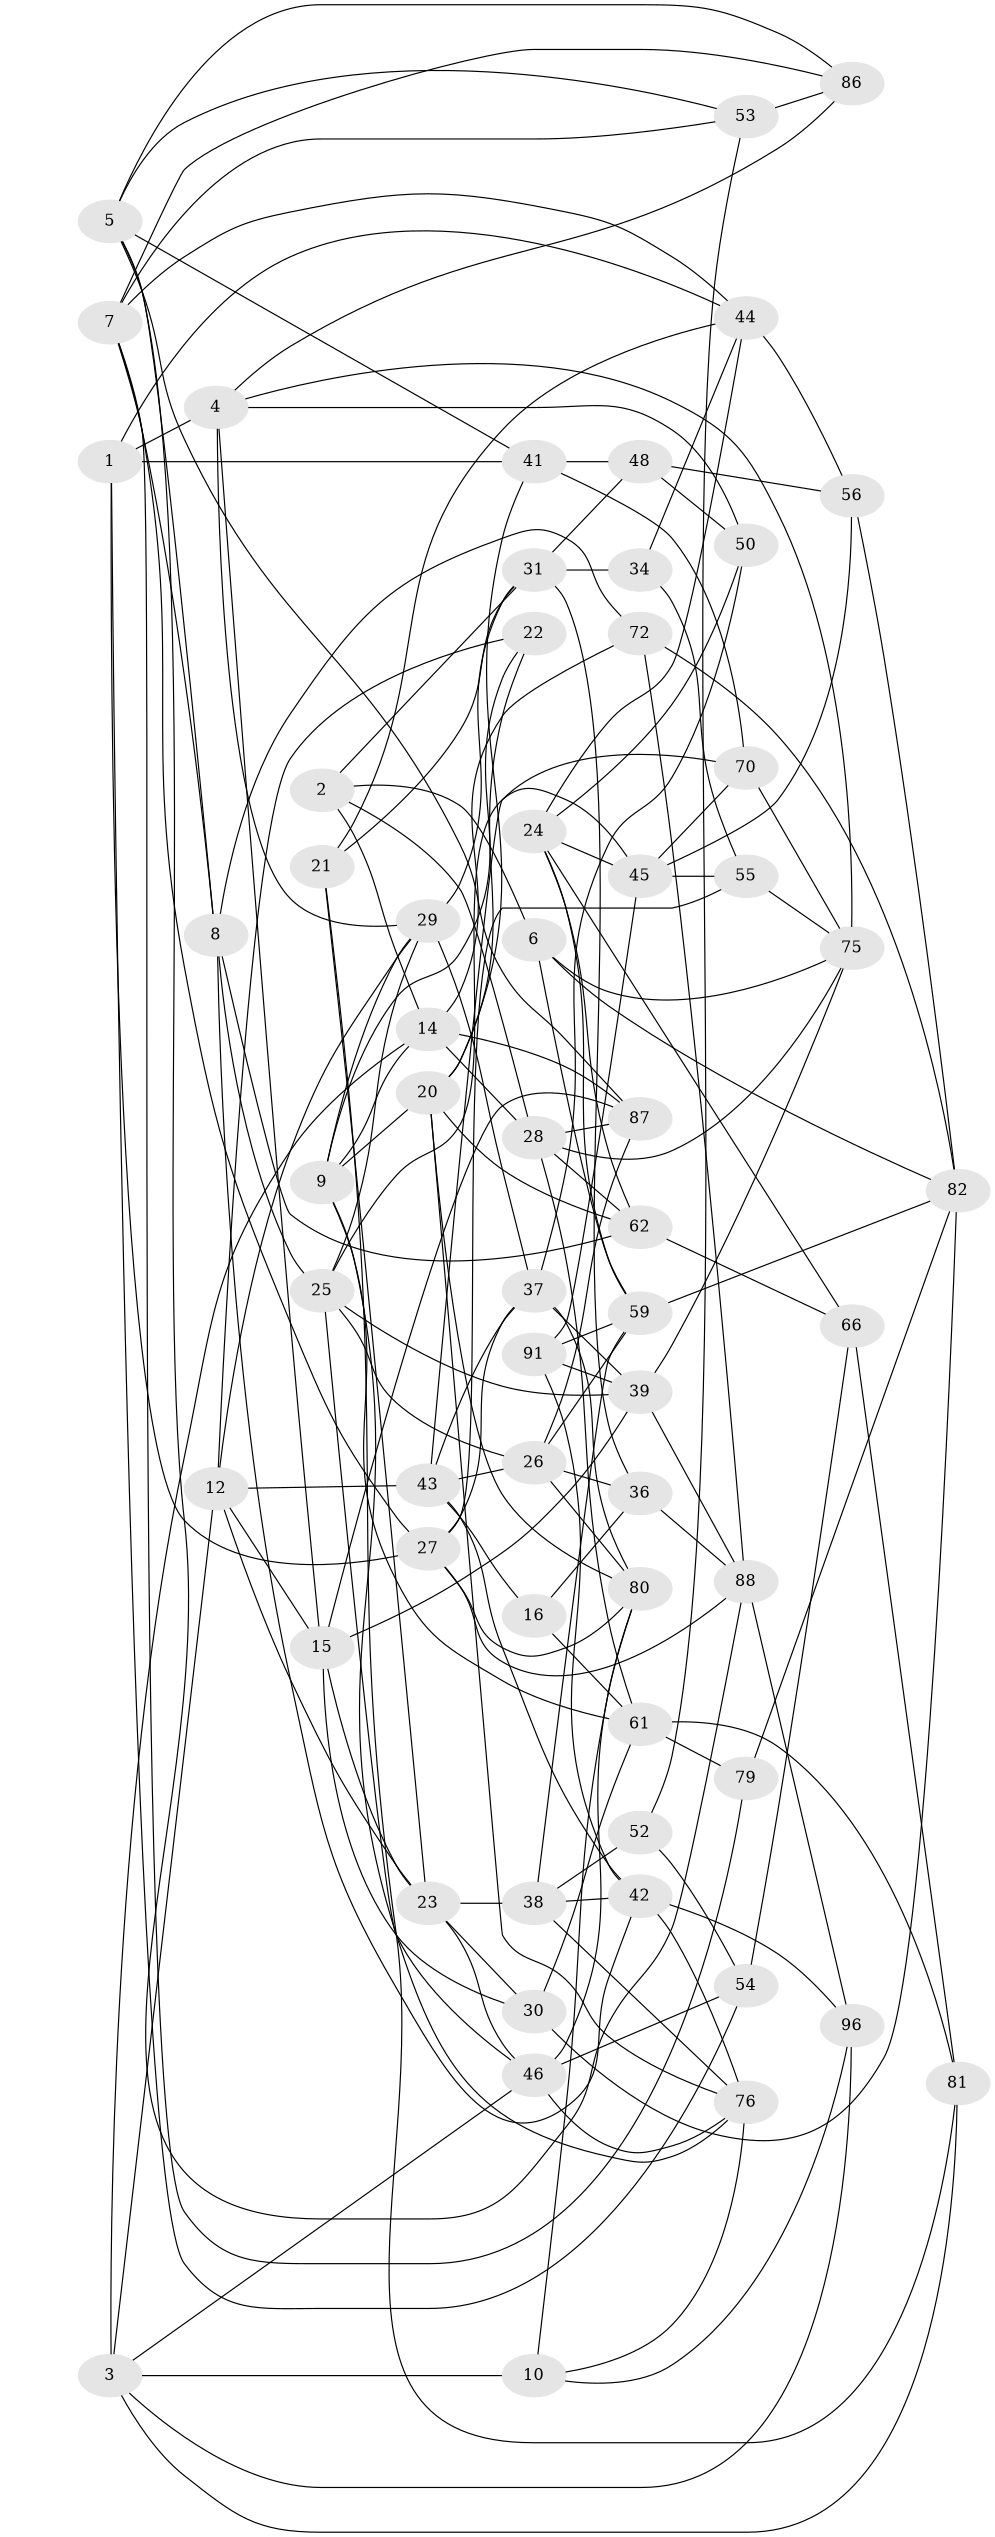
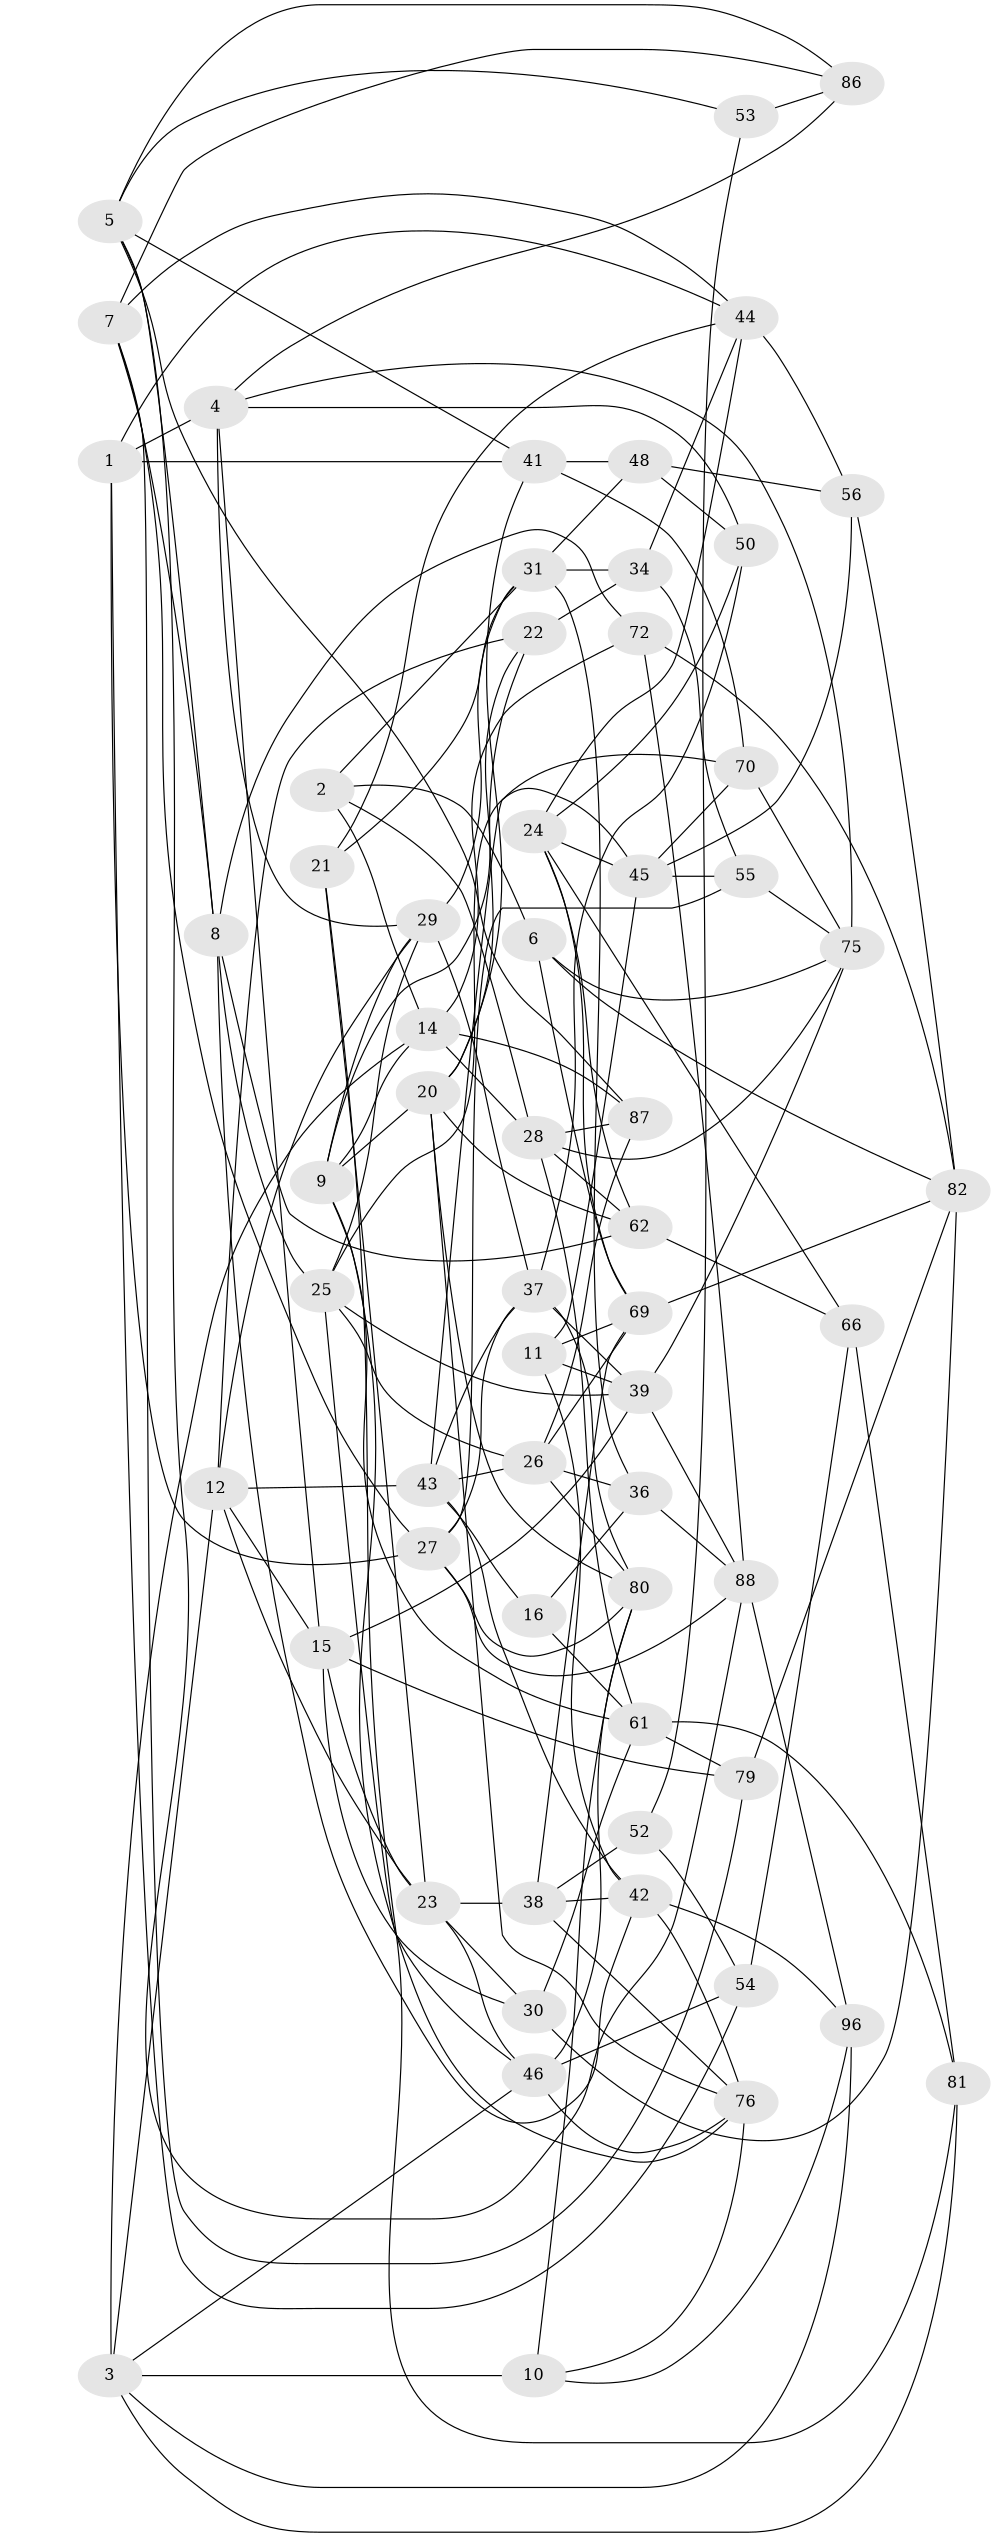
edge "53" -- "7": removed
edge "34" -- "22": added
edge "87" -- "15": now "79" -- "15"
node "59": label "59" -> "69"
node "91": label "91" -> "11"
